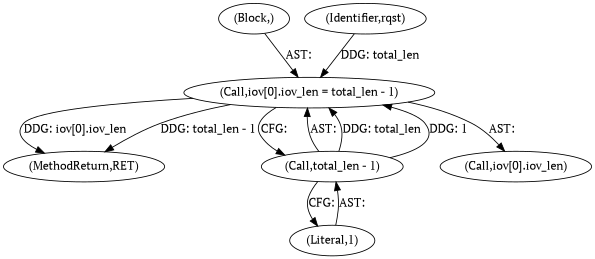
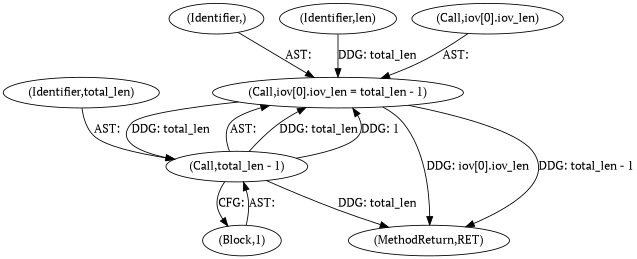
node "(Block,)": label "(Block,)" -> "(Identifier,)"
node "(Identifier,rqst)": label "(Identifier,rqst)" -> "(Identifier,len)"
node "(Identifier,total_len)": added
edge "(Call,iov[0].iov_len = total_len - 1)" -> "(Call,iov[0].iov_len)": reversed
edge "(Call,iov[0].iov_len = total_len - 1)" -> "(Call,total_len - 1)": label "CFG: " -> "DDG: total_len"
edge "(Call,total_len - 1)" -> "(MethodReturn,RET)": added, label "DDG: total_len"
node "(Literal,1)": label "(Literal,1)" -> "(Block,1)"
